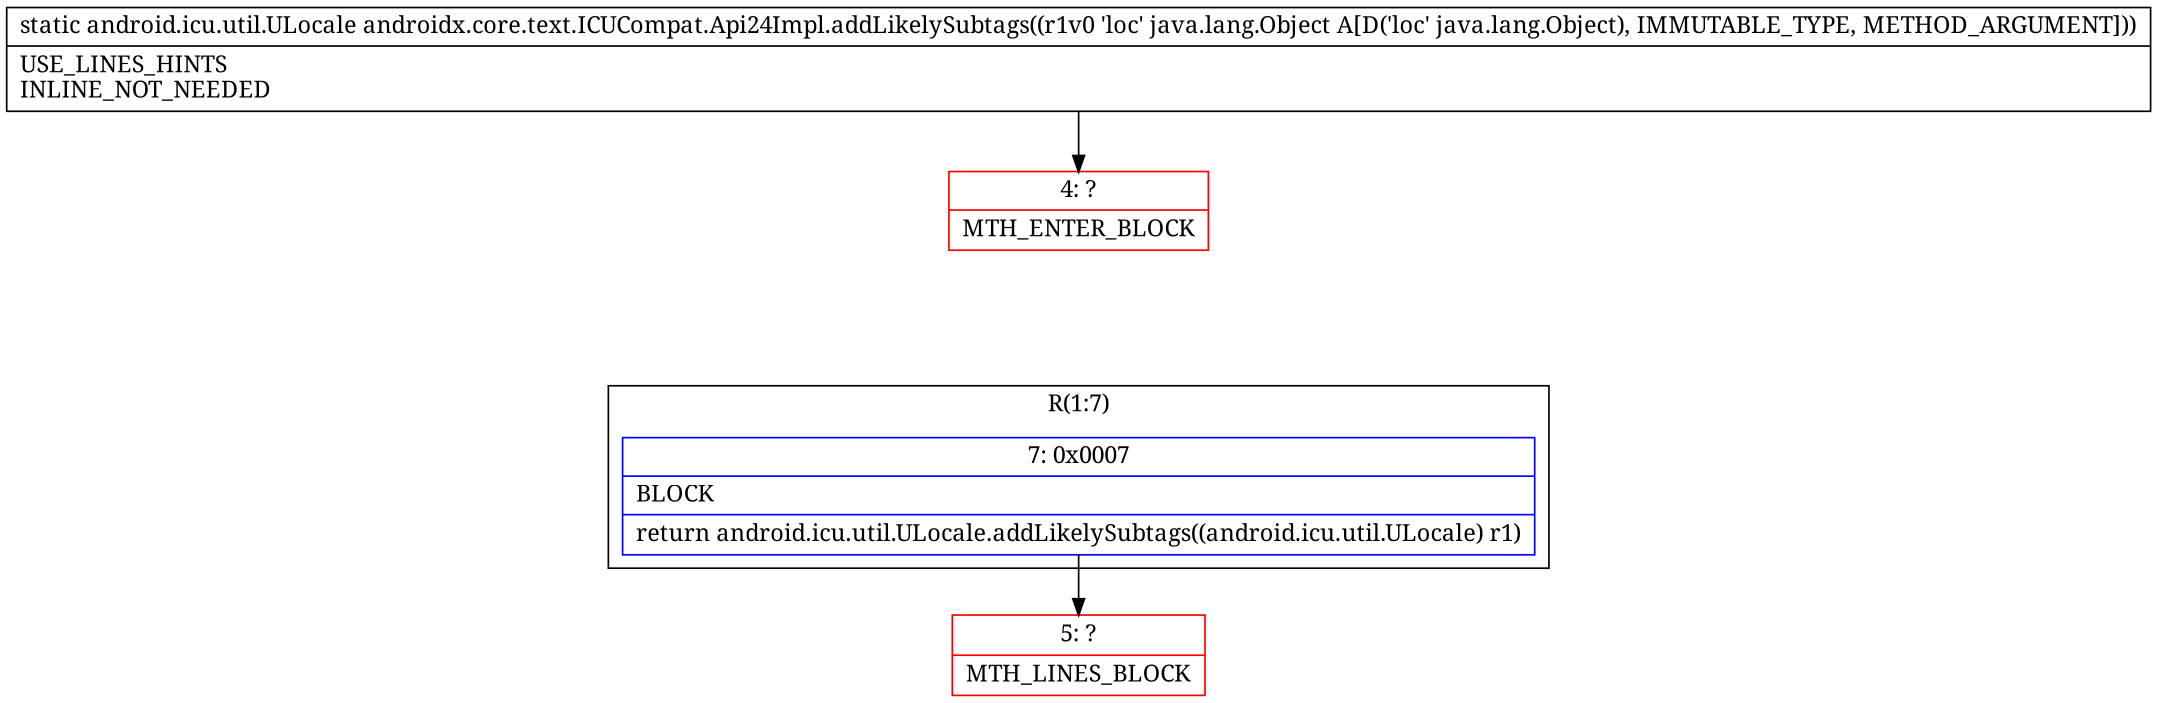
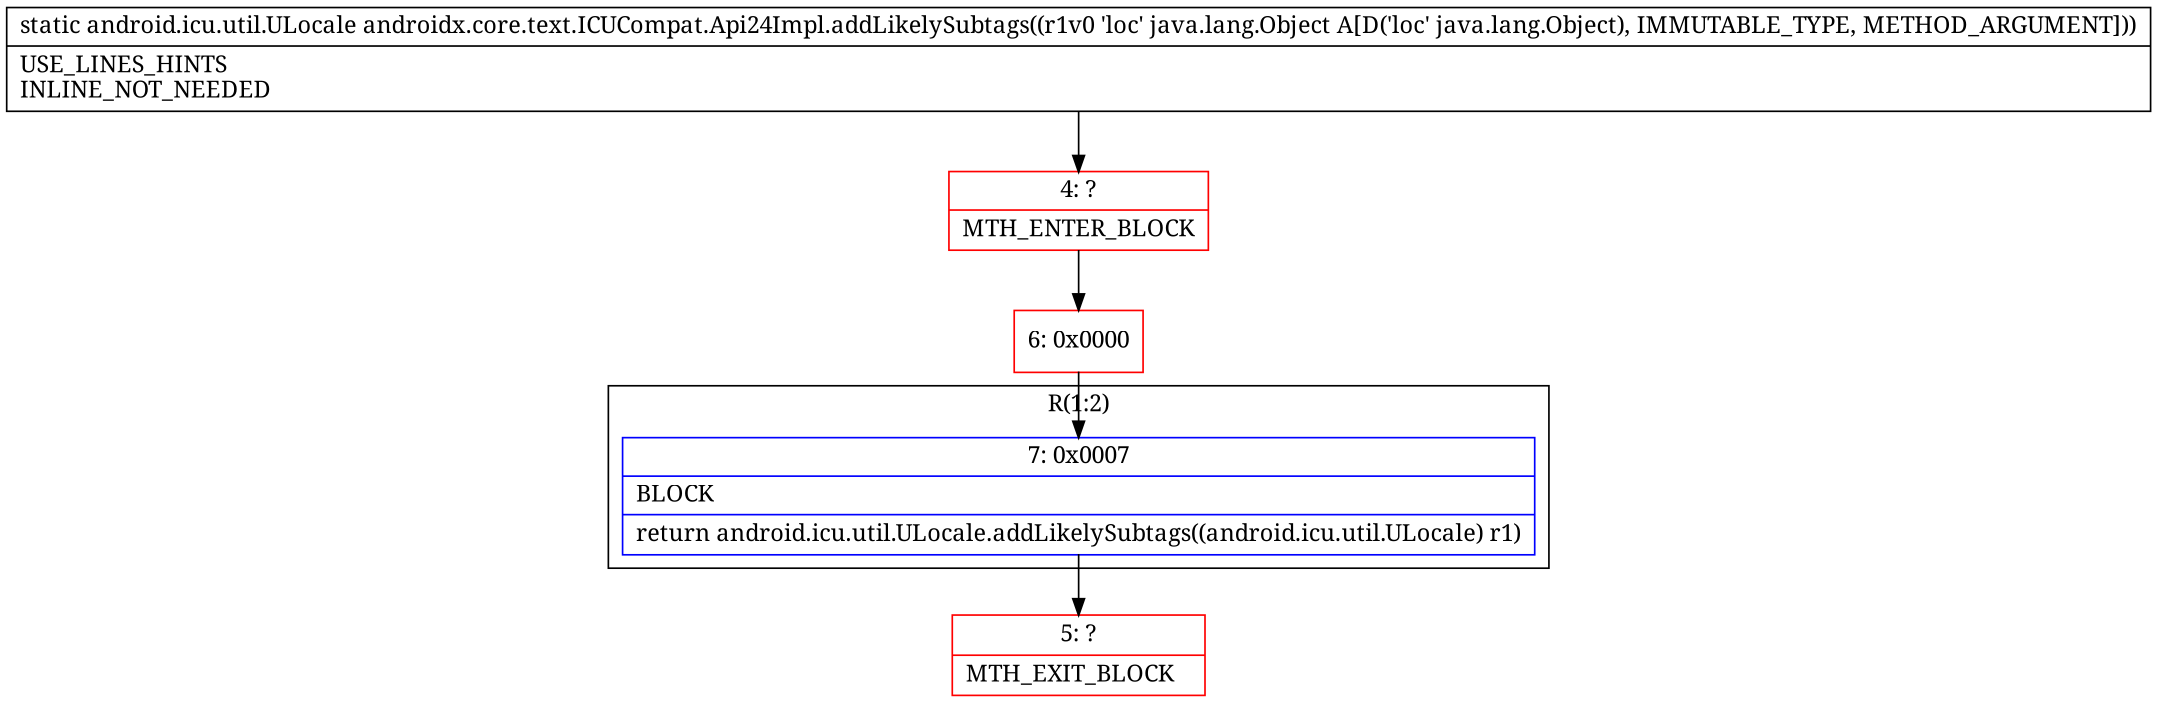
node "6: 0x0000": added
cluster "R(1:7)": label "R(1:7)" -> "R(1:2)"
node "5: ?": text "MTH_LINES_BLOCK" -> "MTH_EXIT_BLOCK"
